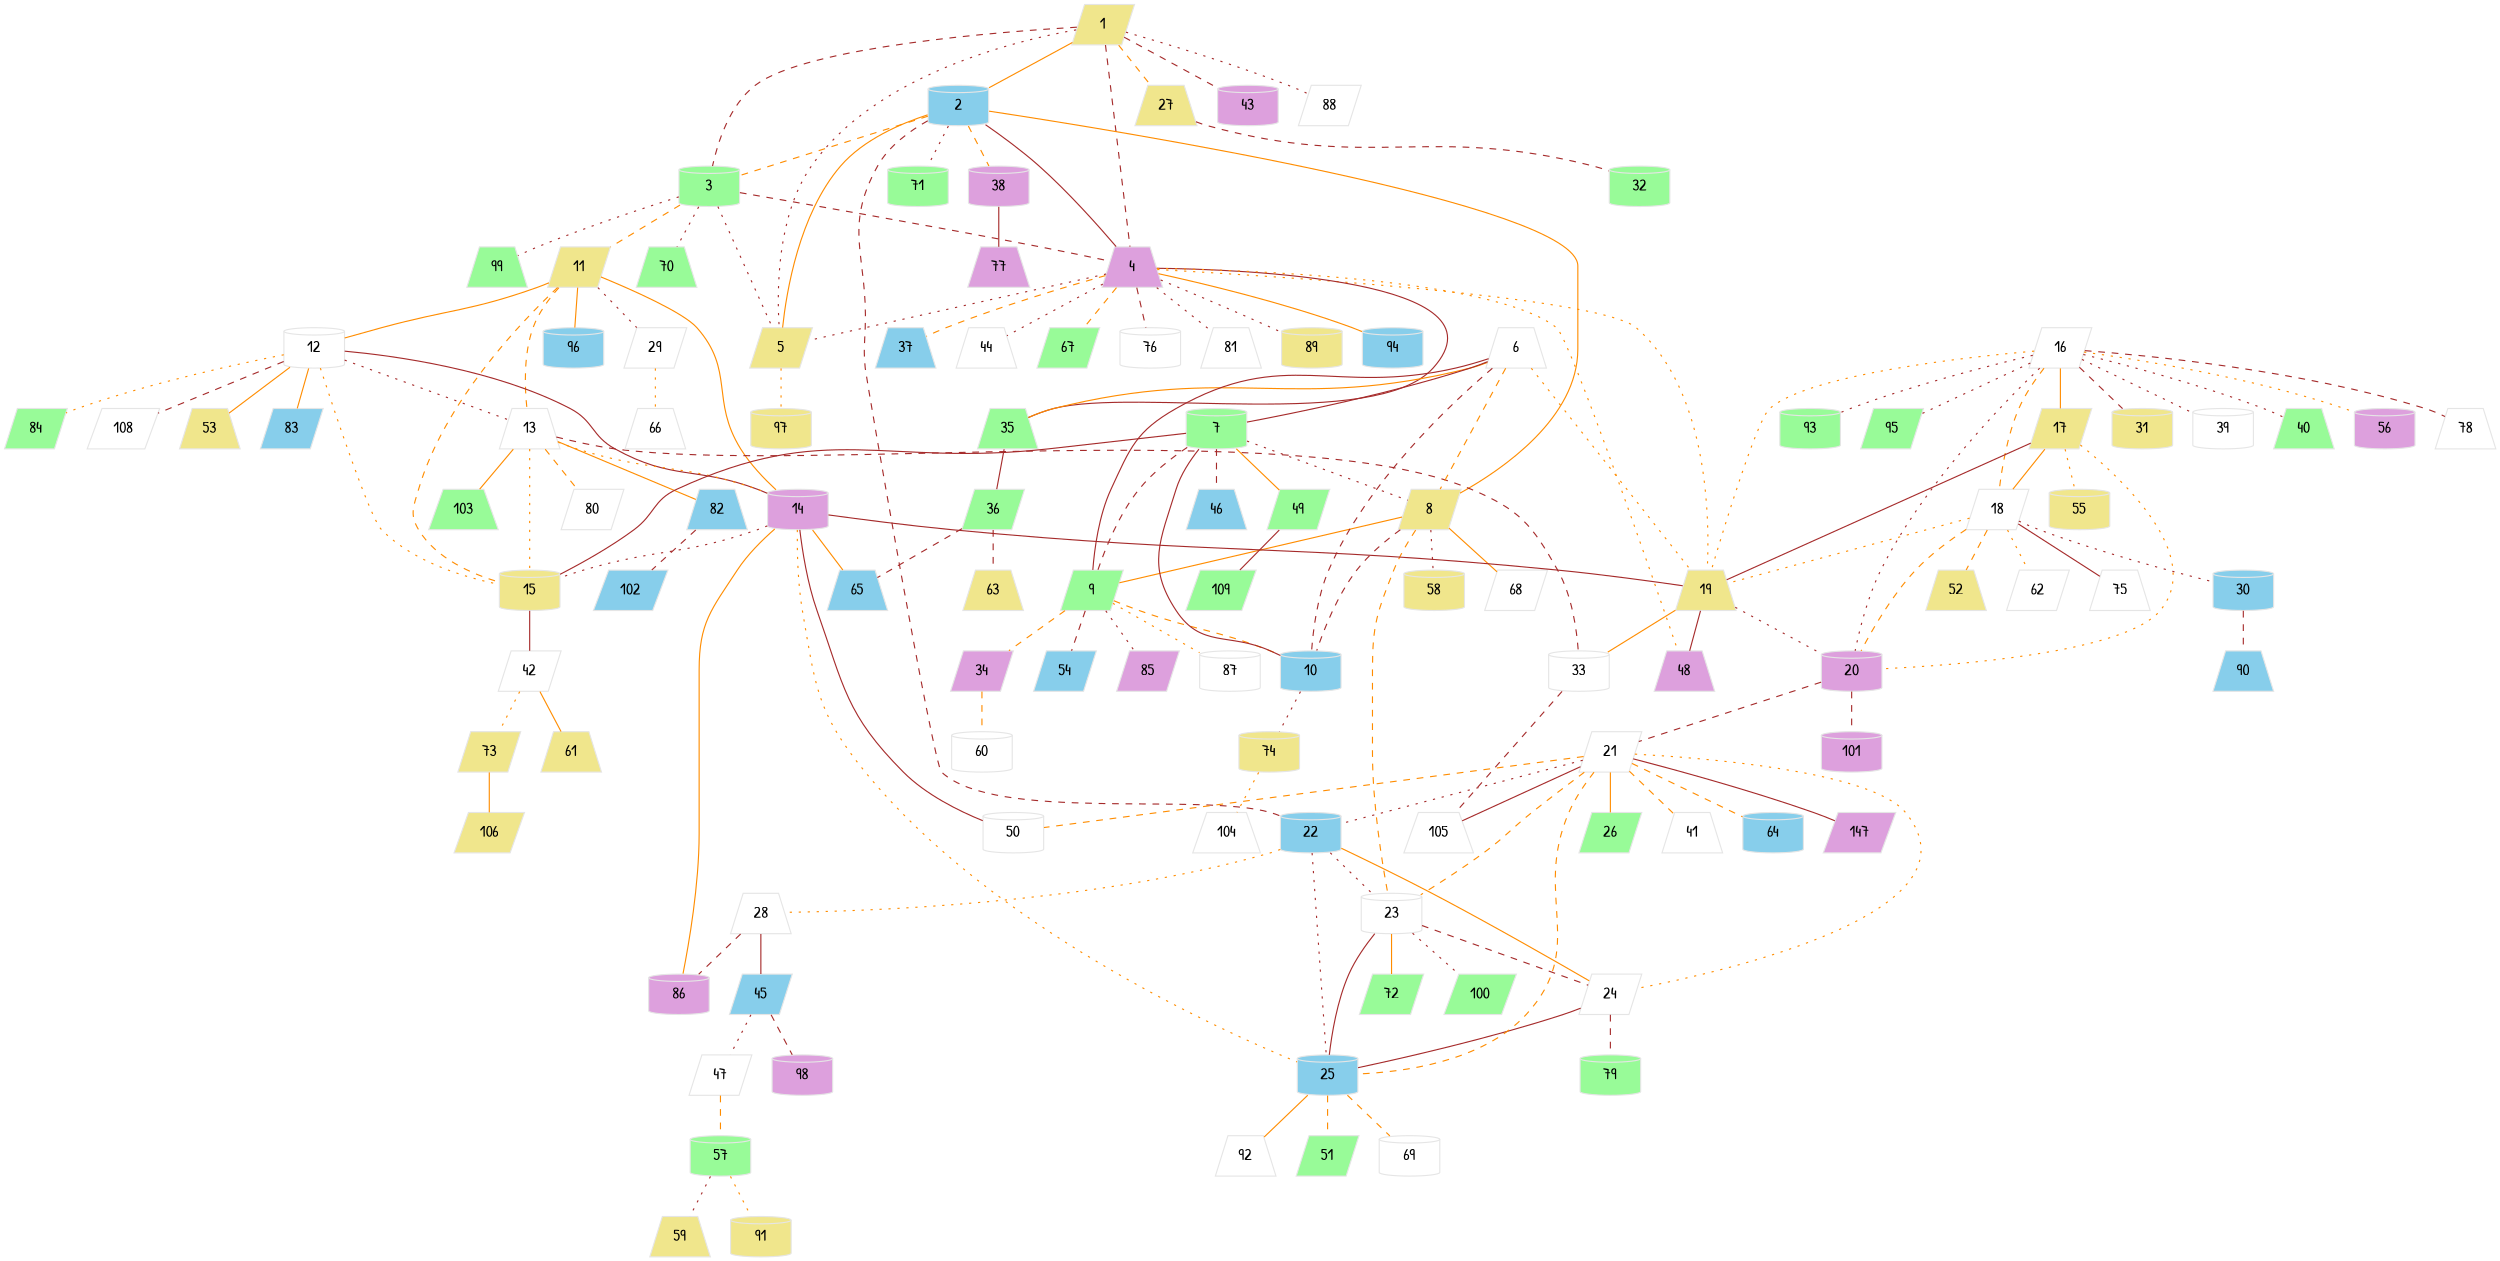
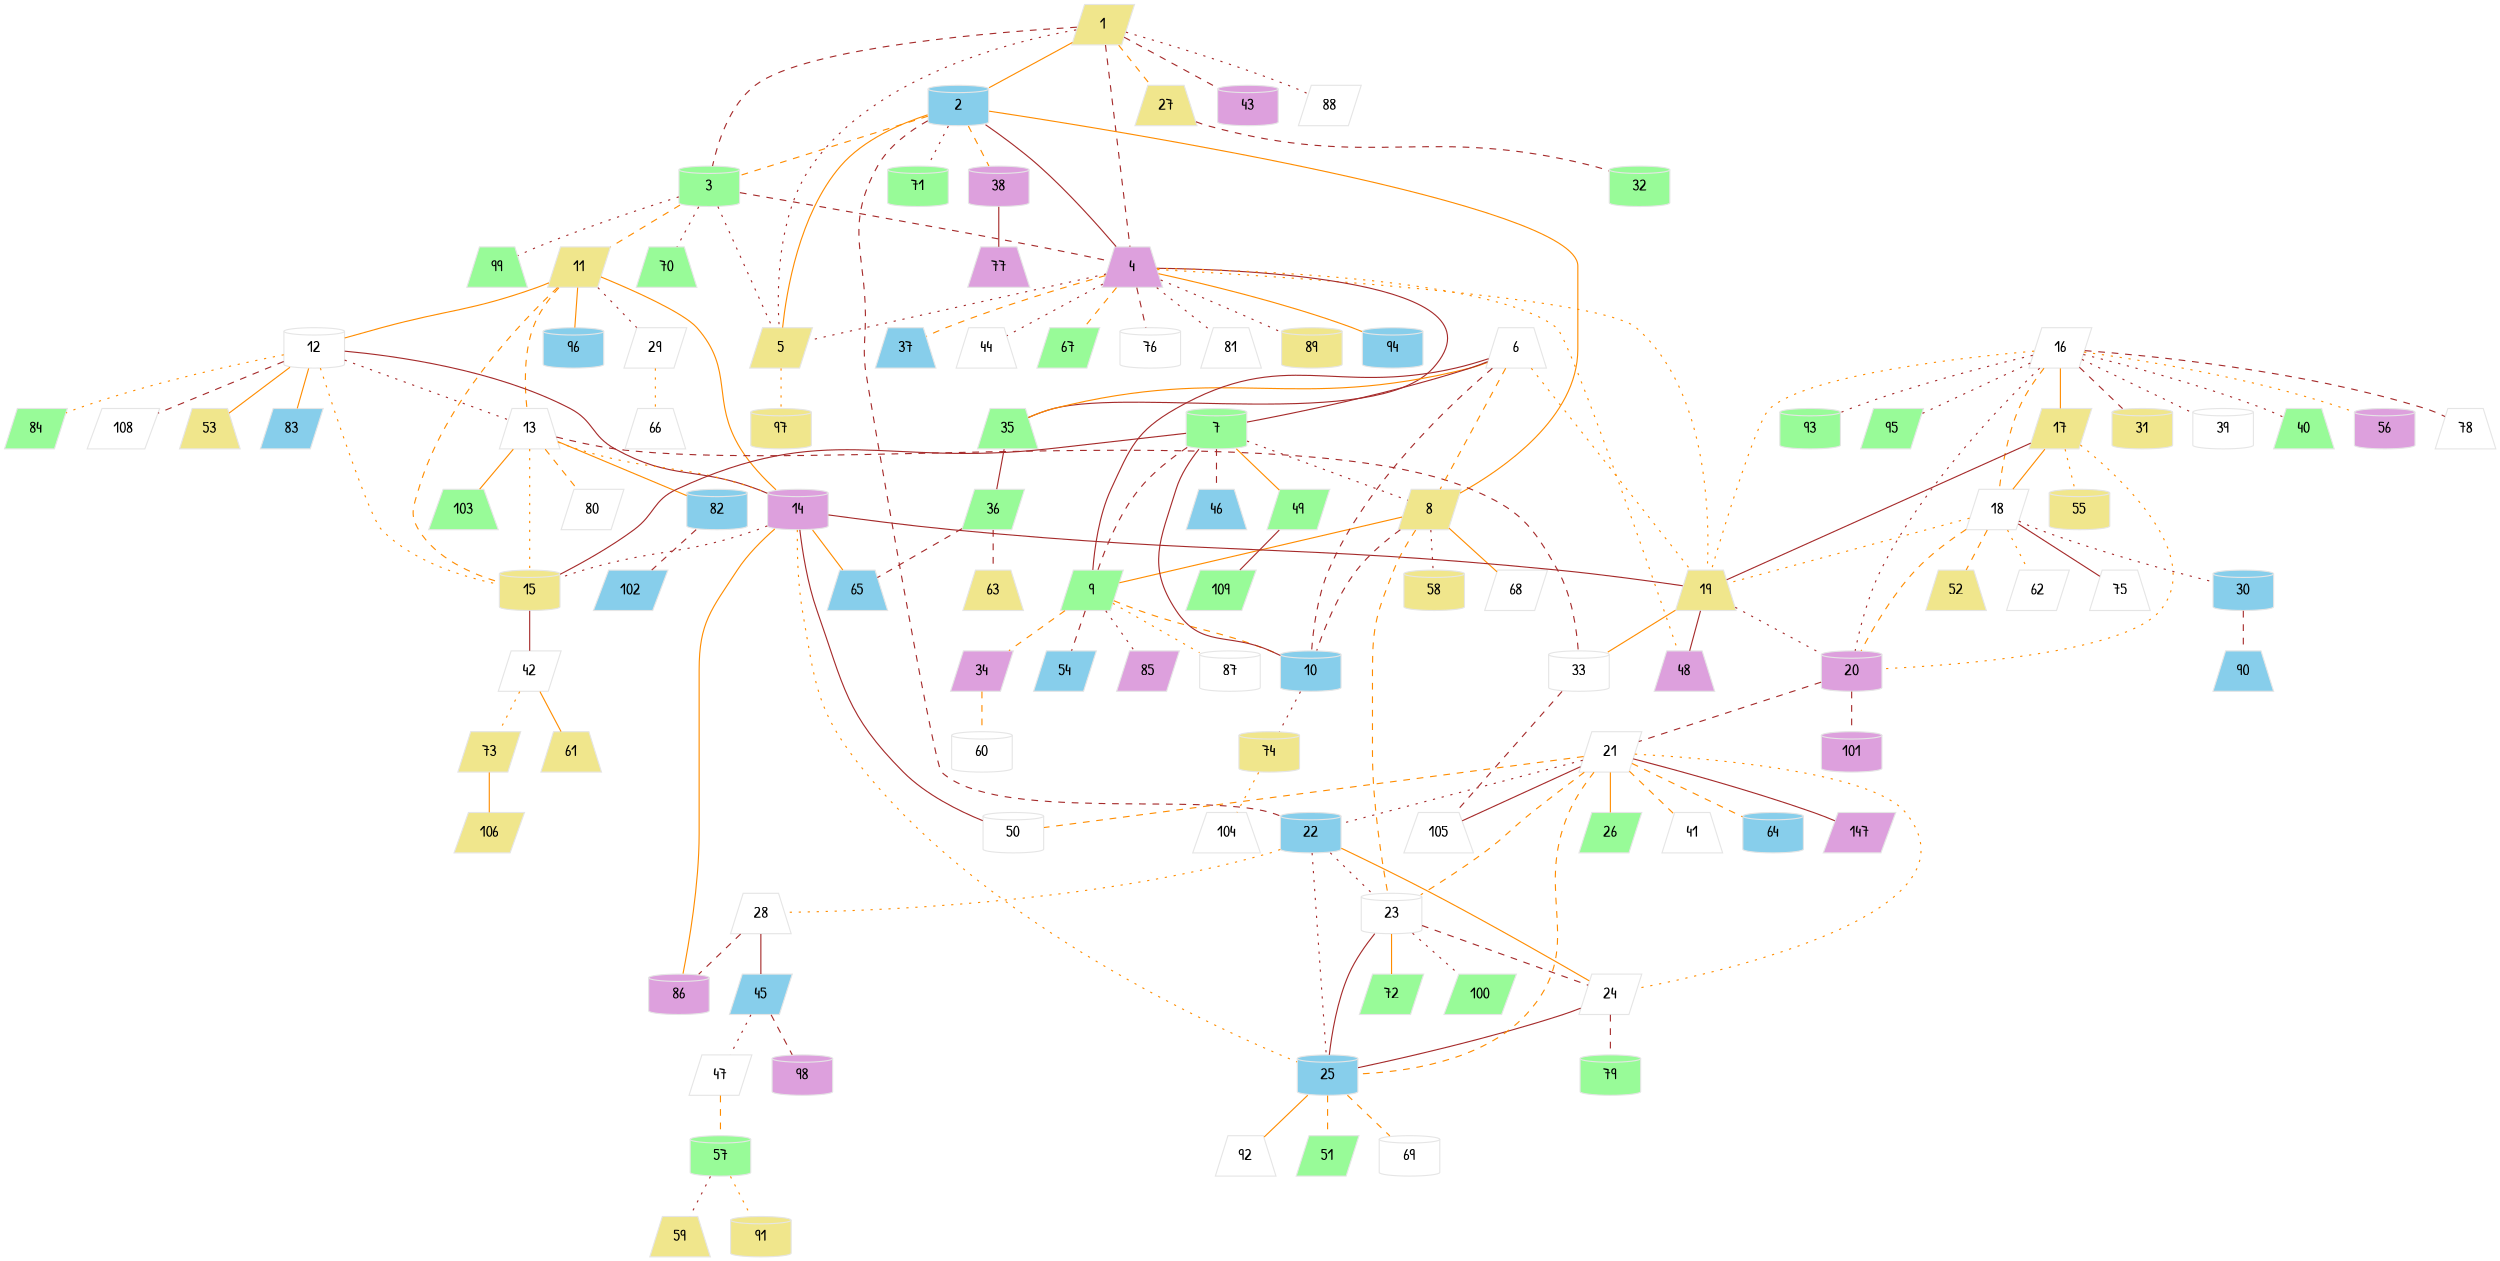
node "82": shape trapezium -> cylinder
